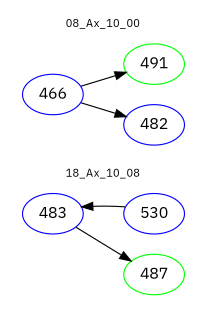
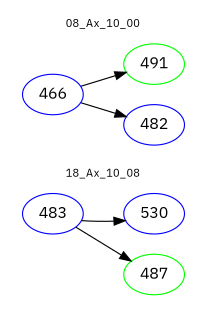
edge "530" -> "483": reversed
